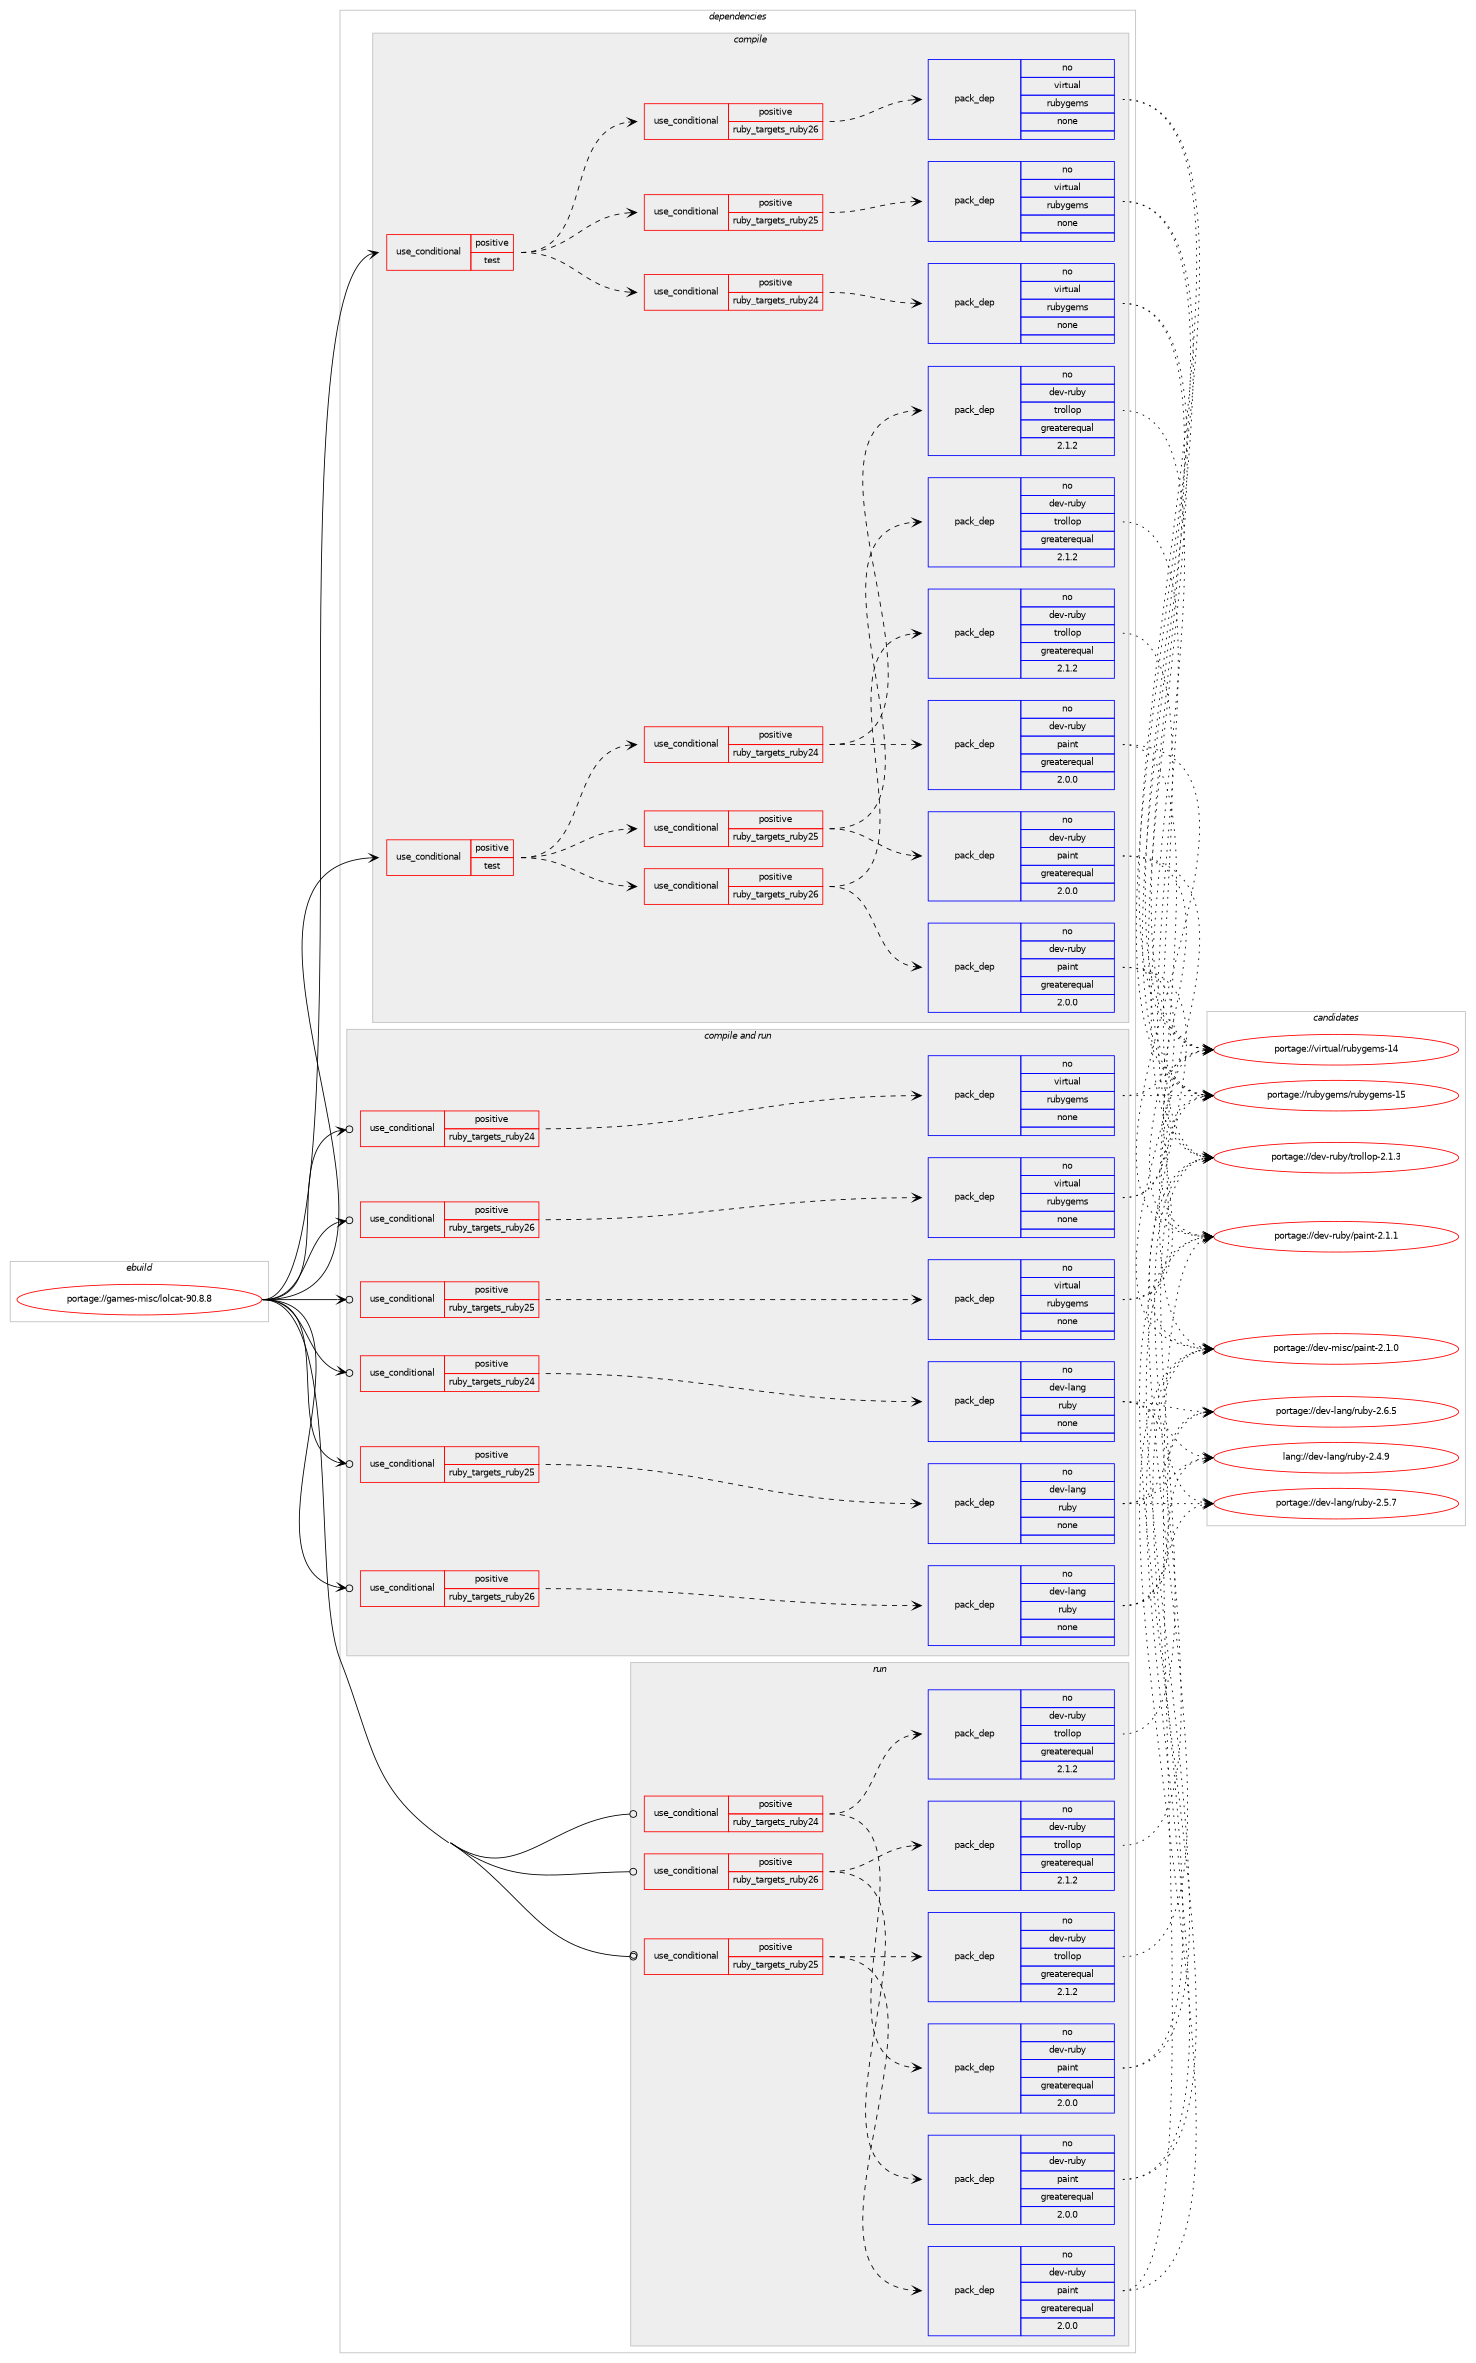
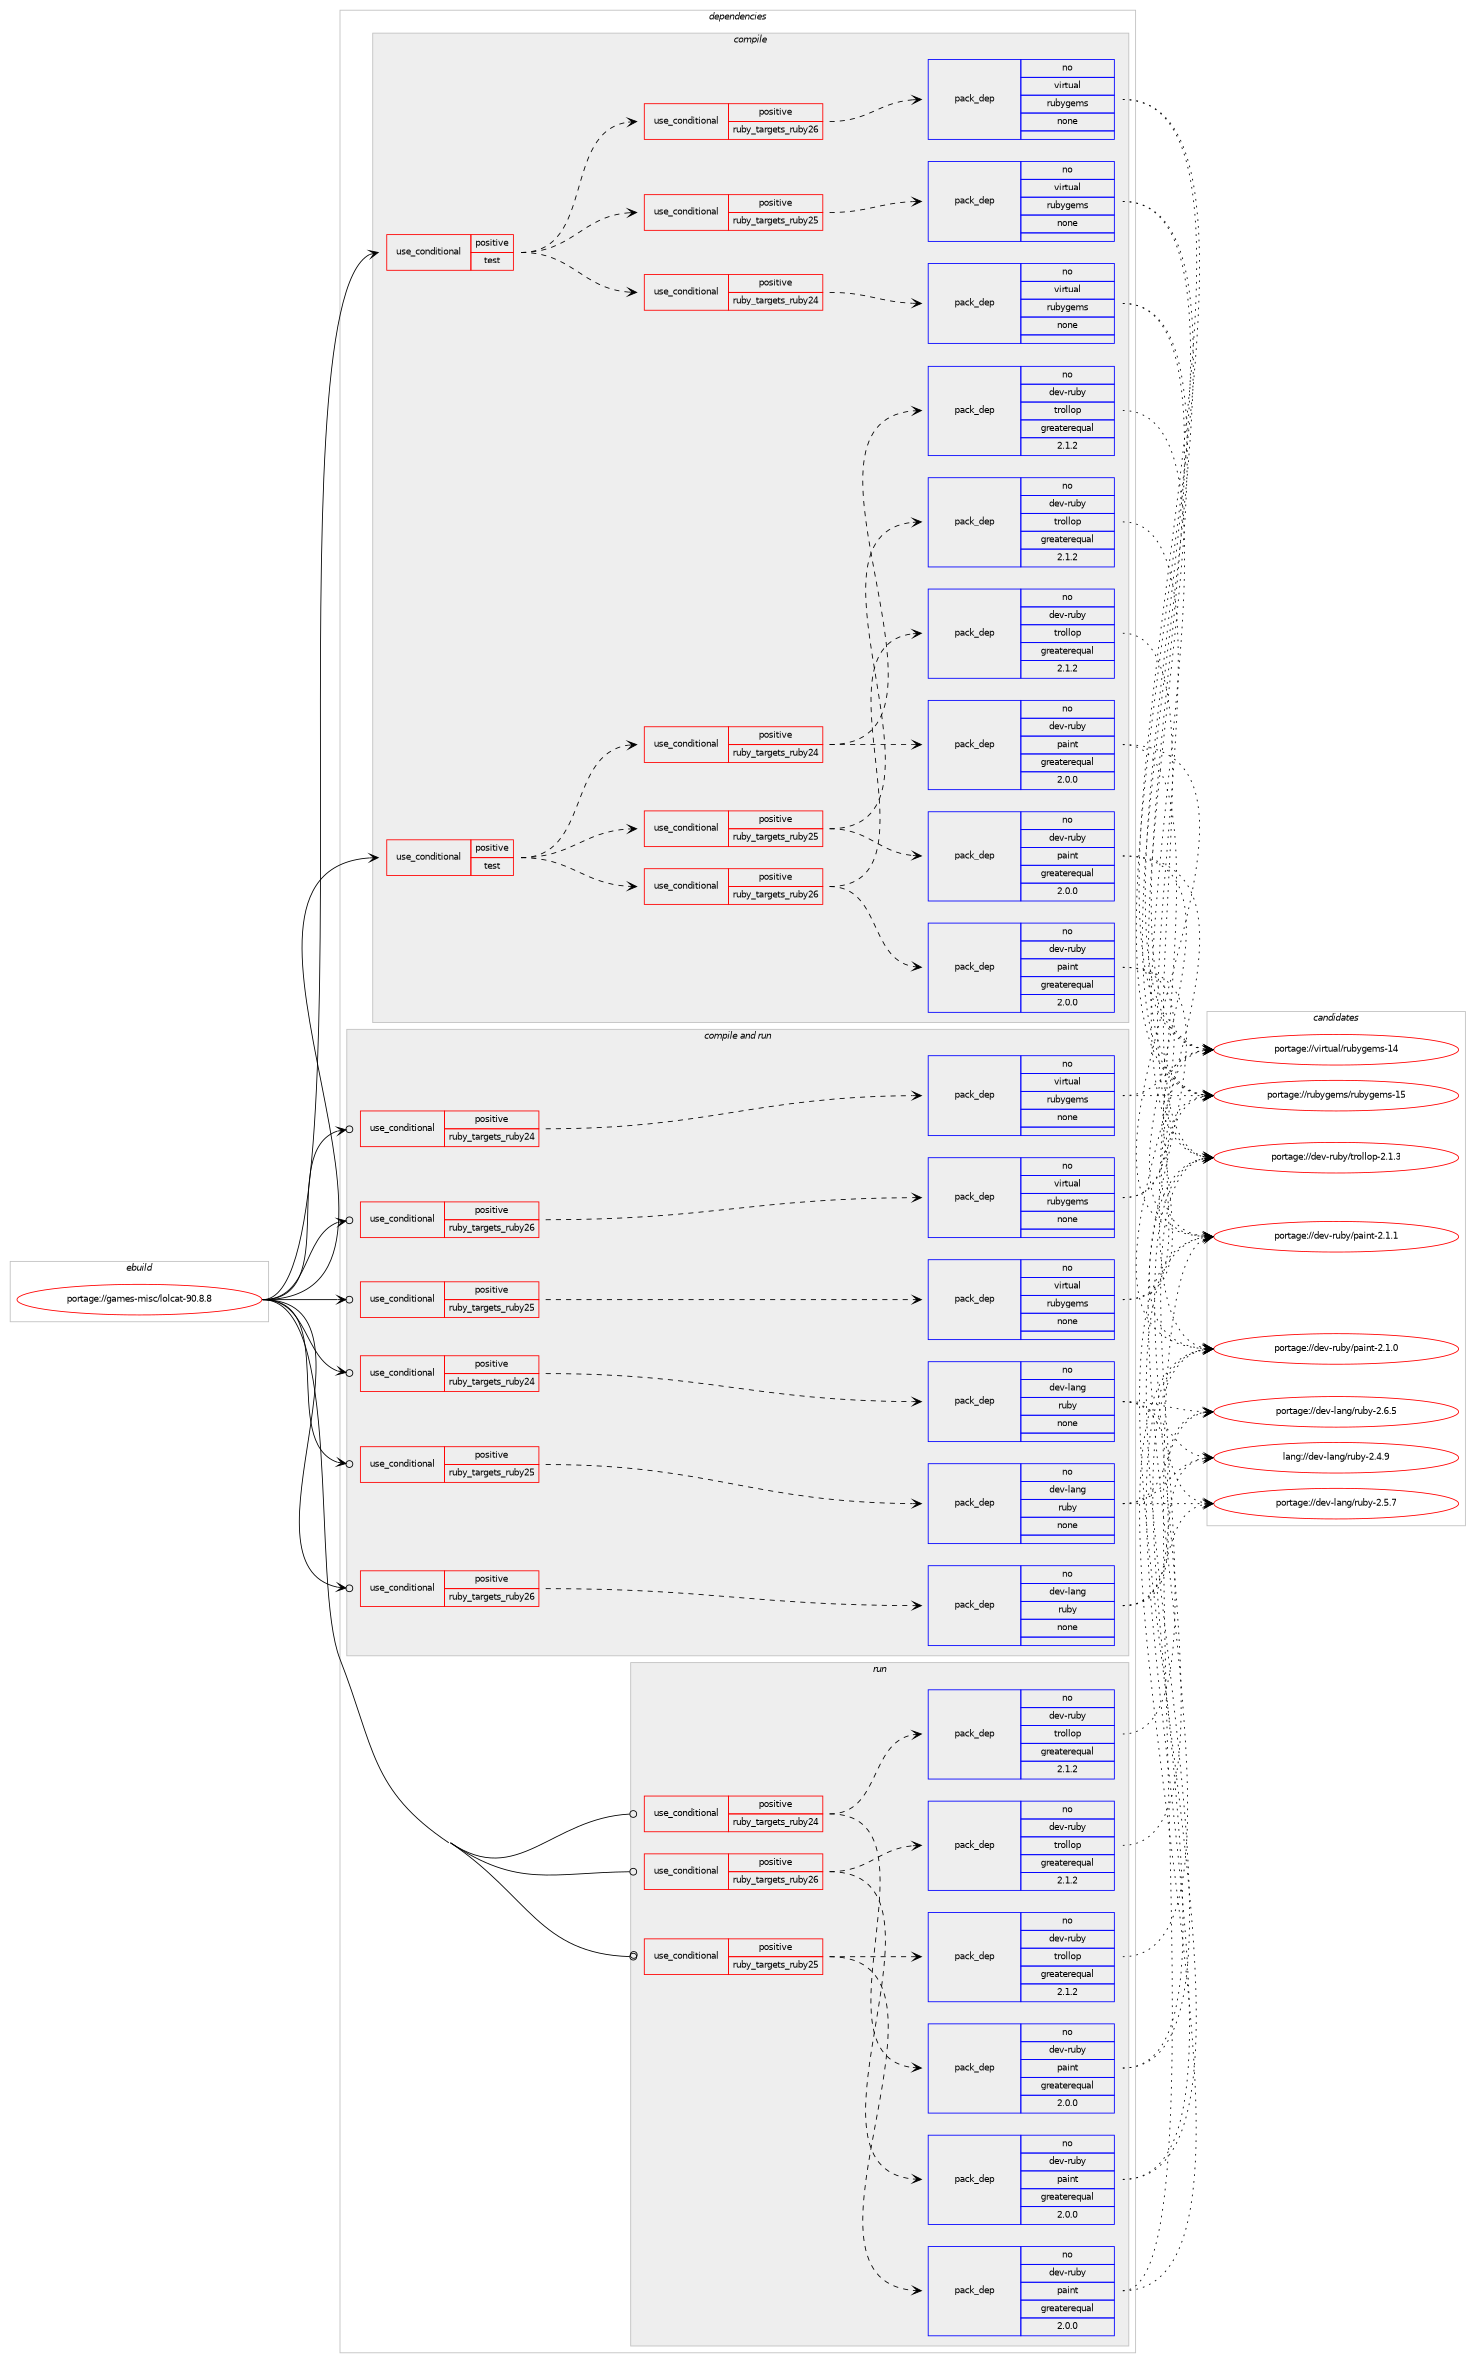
node "portage://dev-misc/paint-2.1.0": label "portage://dev-misc/paint-2.1.0" -> "portage://dev-ruby/paint-2.1.0"
